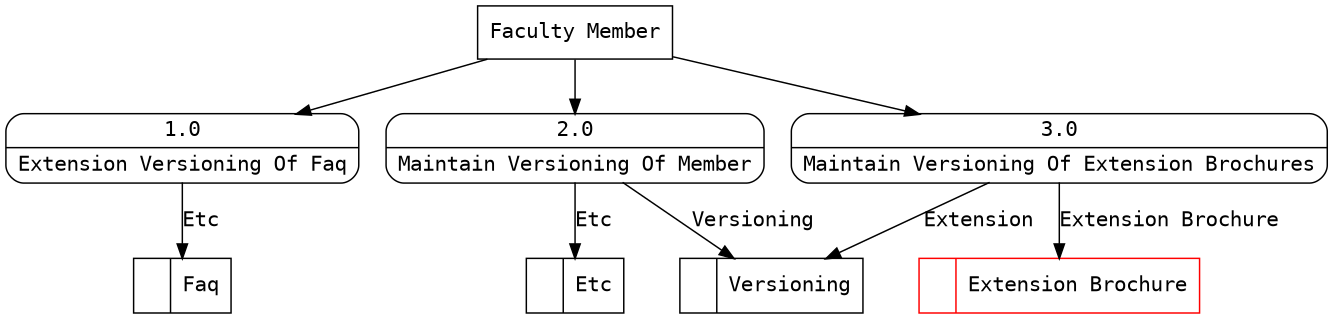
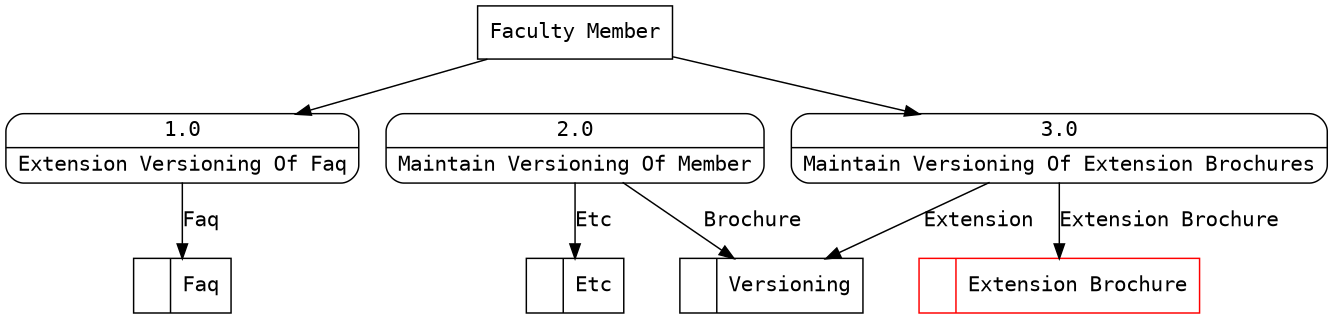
edge "Faculty Member" -> "2.0": removed
edge "1.0" -> "Faq": label "Etc" -> "Faq"
edge "2.0" -> "Versioning": label "Versioning" -> "Brochure"
